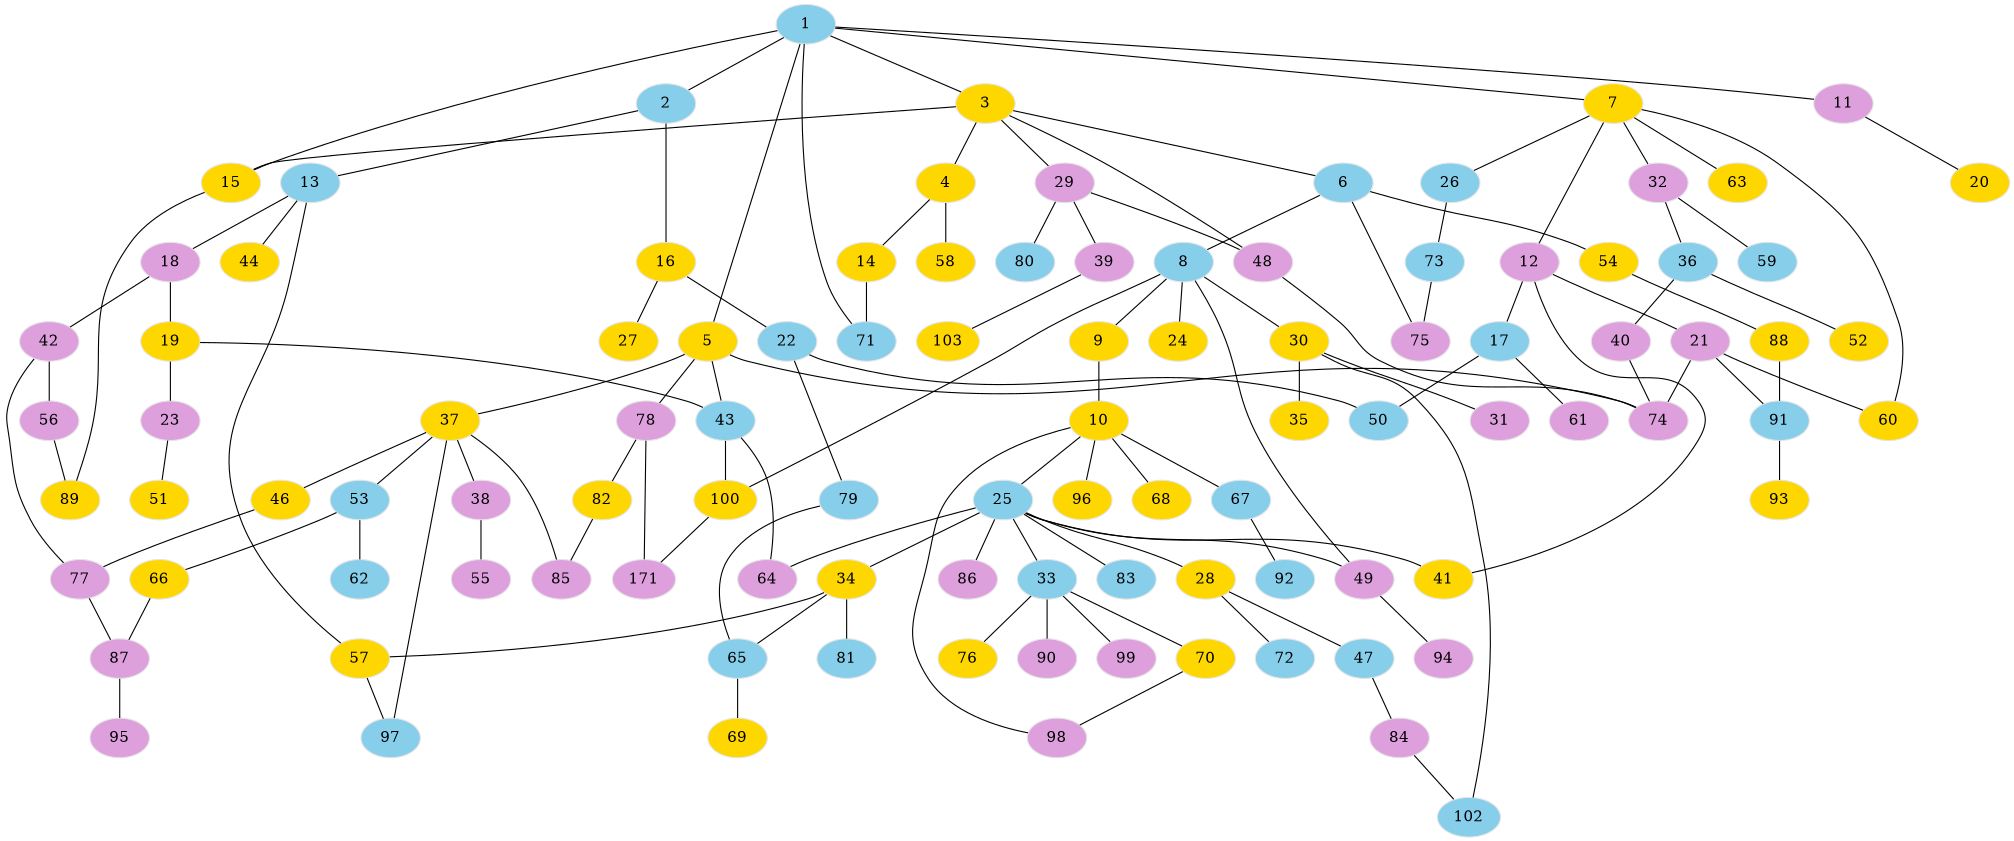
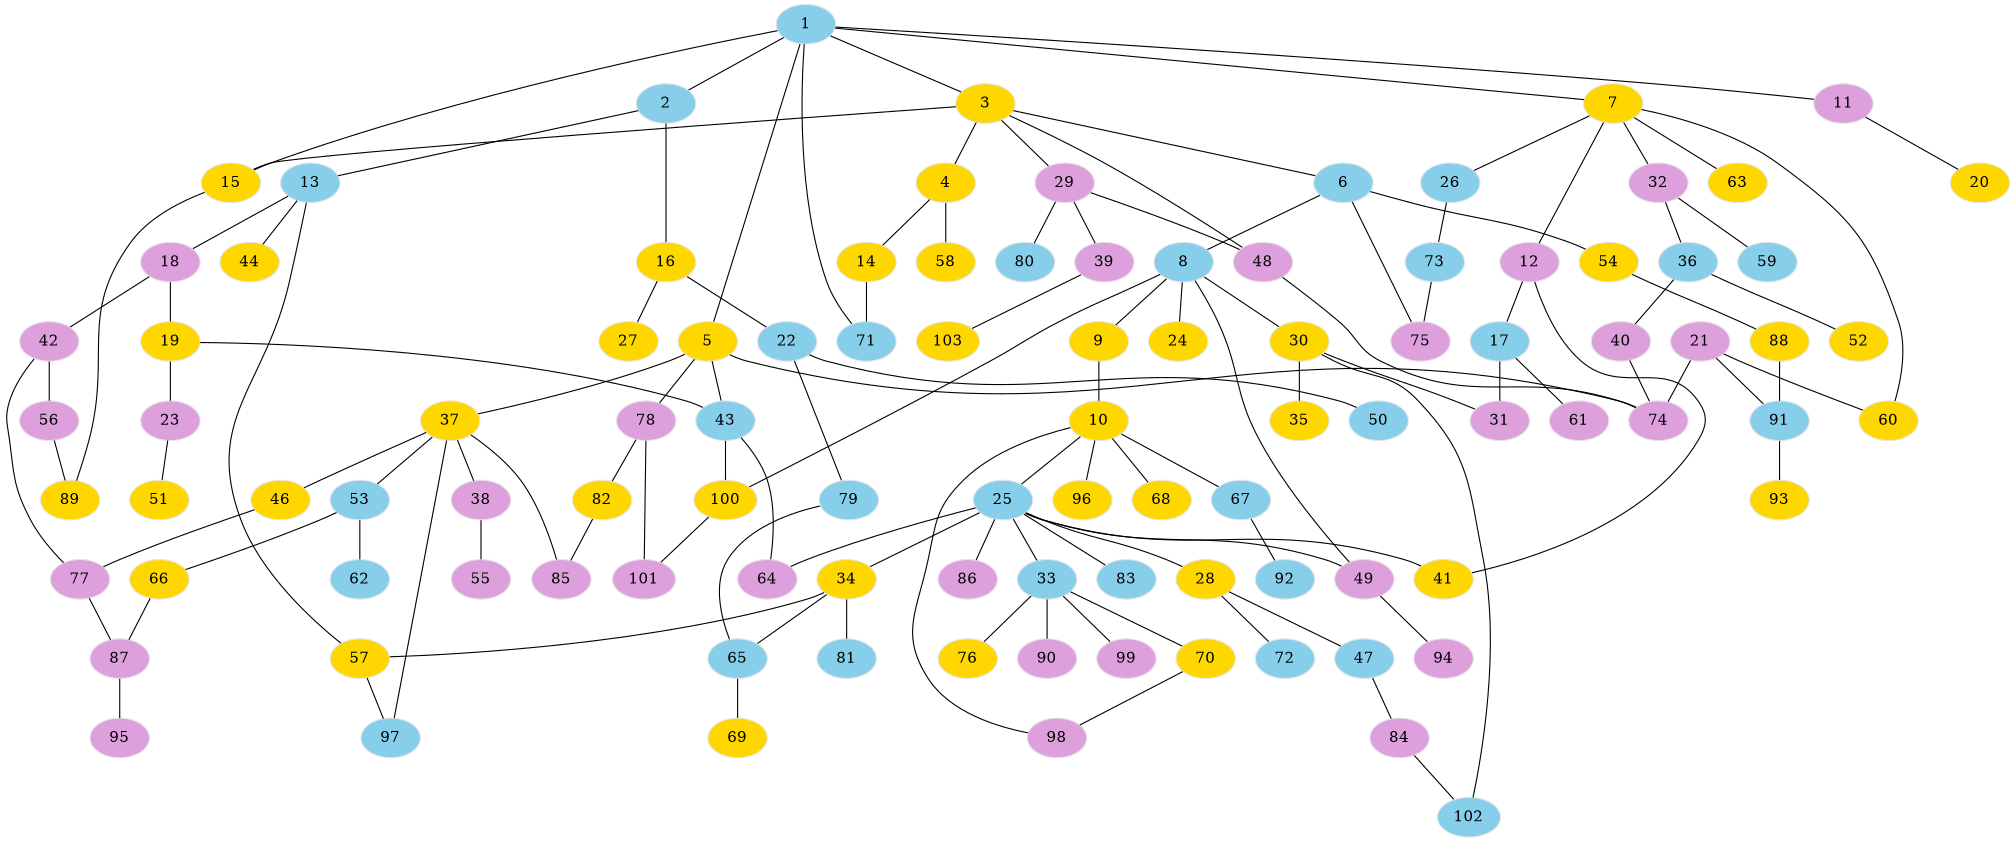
edge "12" -- "21": removed
edge "17" -- "50": now "17" -- "31"
node "171": label "171" -> "101"
